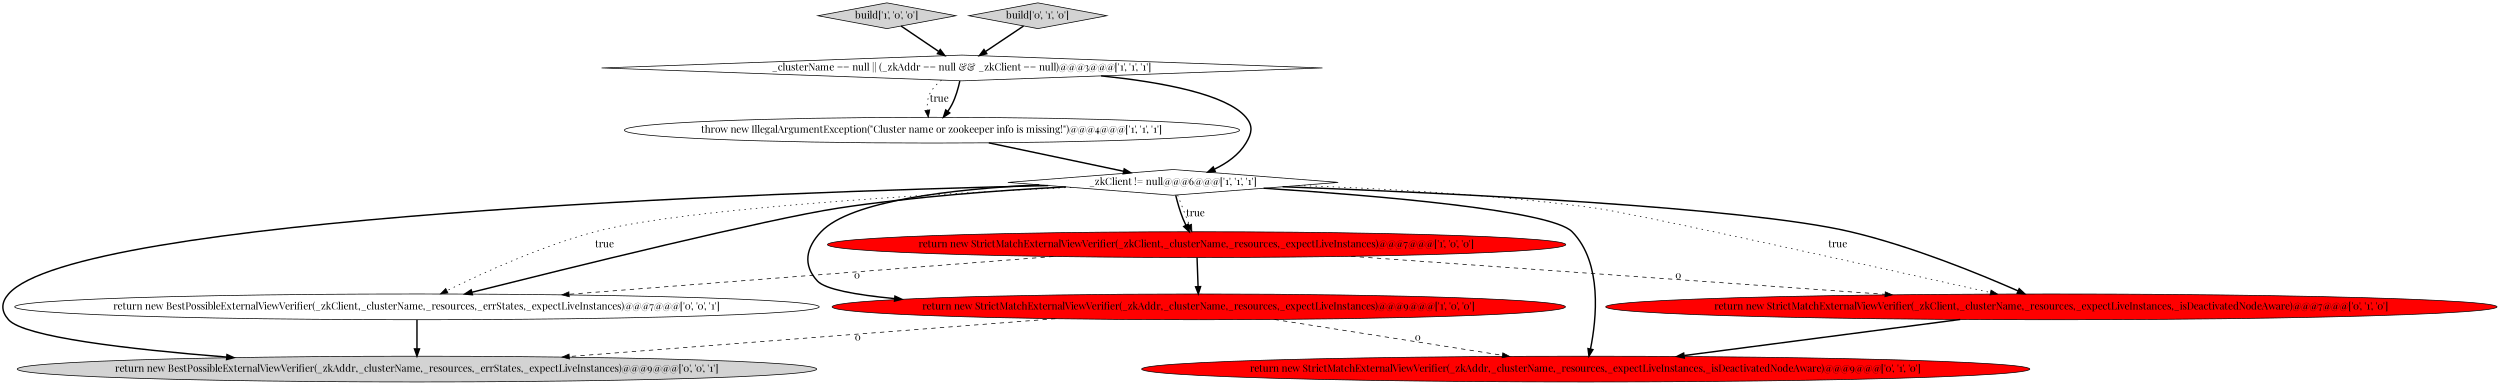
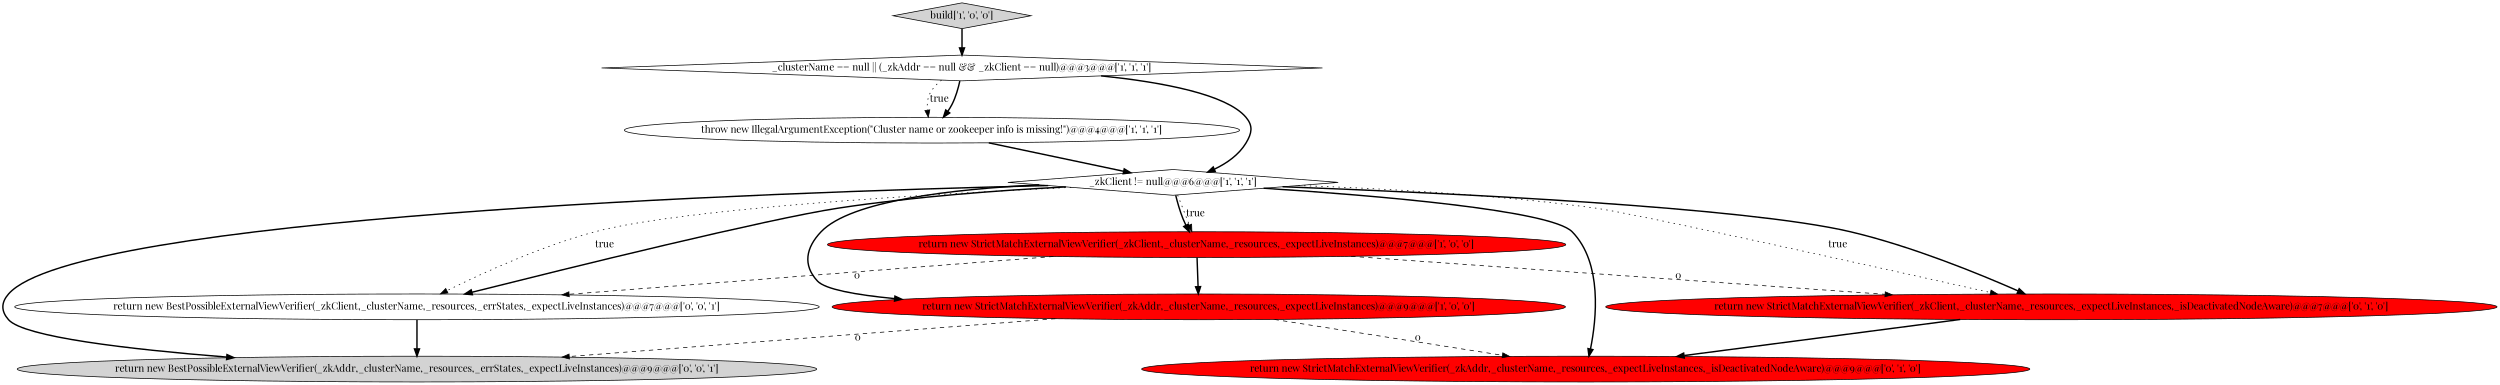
node "build['0', '1', '0']": removed
